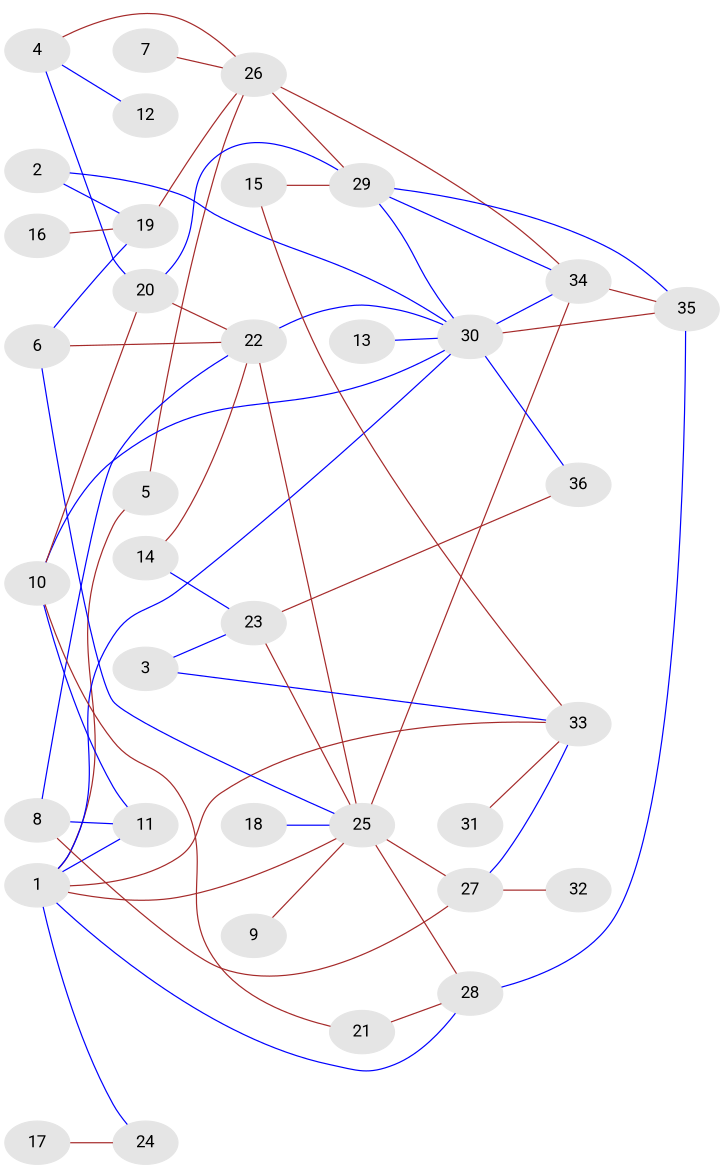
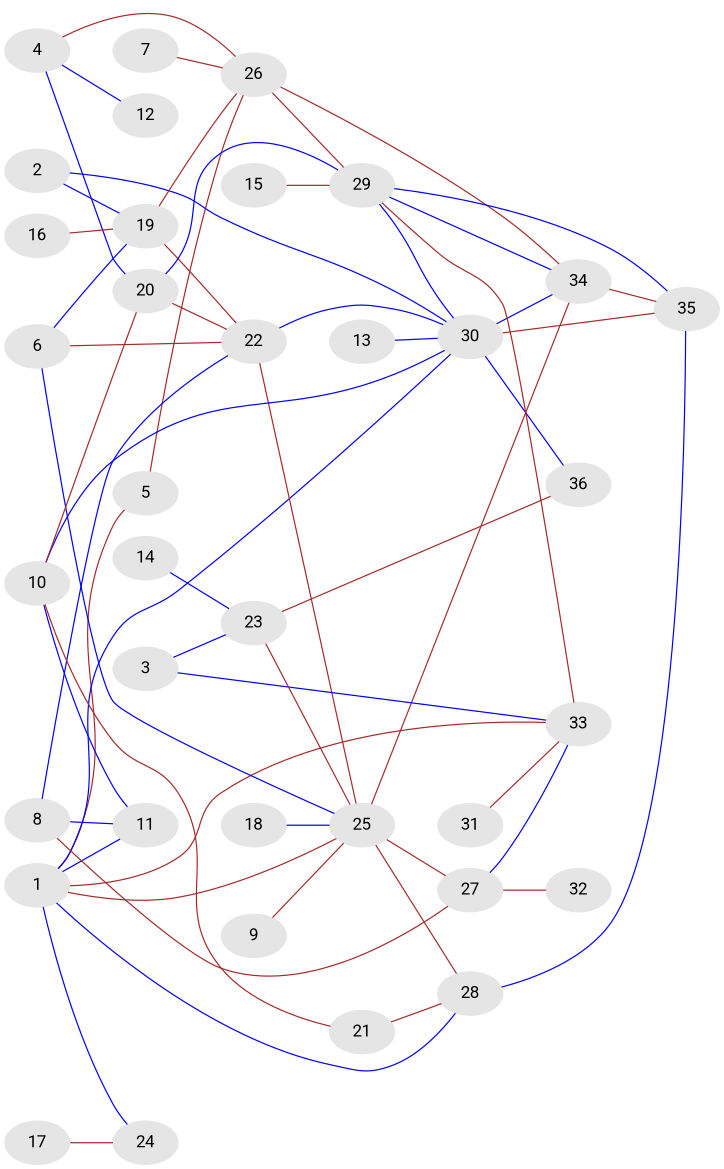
edge "22" -- "14": now "22" -- "19"
edge "15" -- "33": now "29" -- "33"
